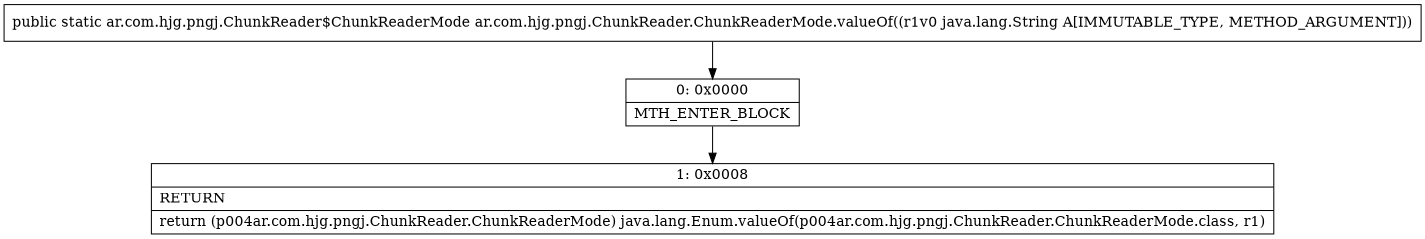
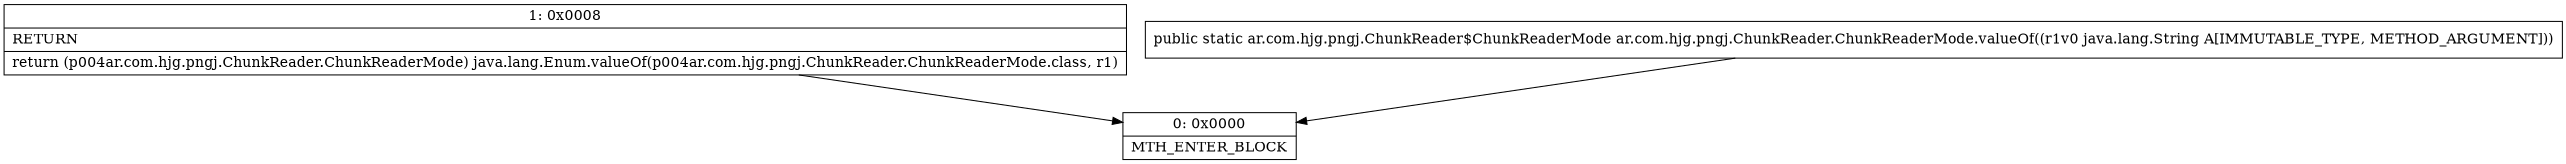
edge "0: 0x0000" -> "1: 0x0008": reversed
